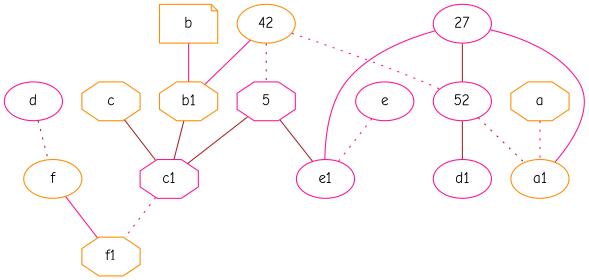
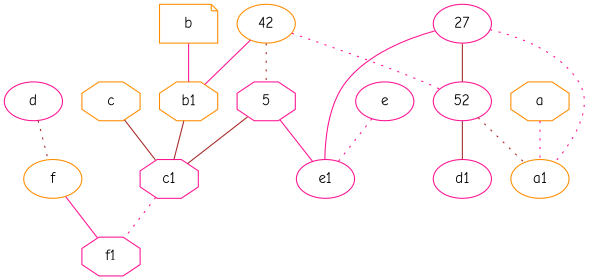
edge "27" -- "a1": style solid -> dotted
edge "5" -- "e1": color brown -> deeppink
node "f1": color darkorange -> deeppink
